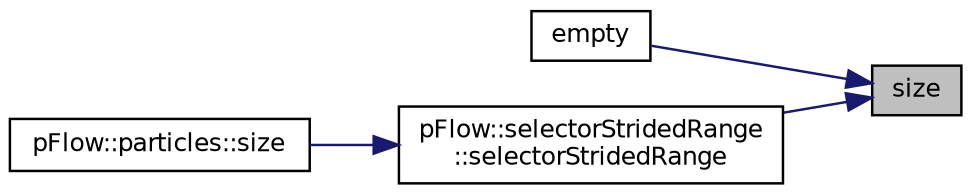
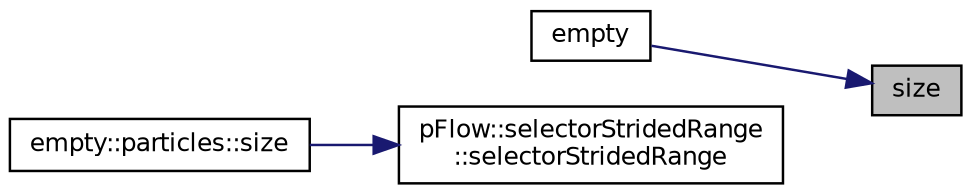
edge "pFlow::selectorStridedRange ::selectorStridedRange" -> "size": removed
node "pFlow::particles::size": label "pFlow::particles::size" -> "empty::particles::size"
